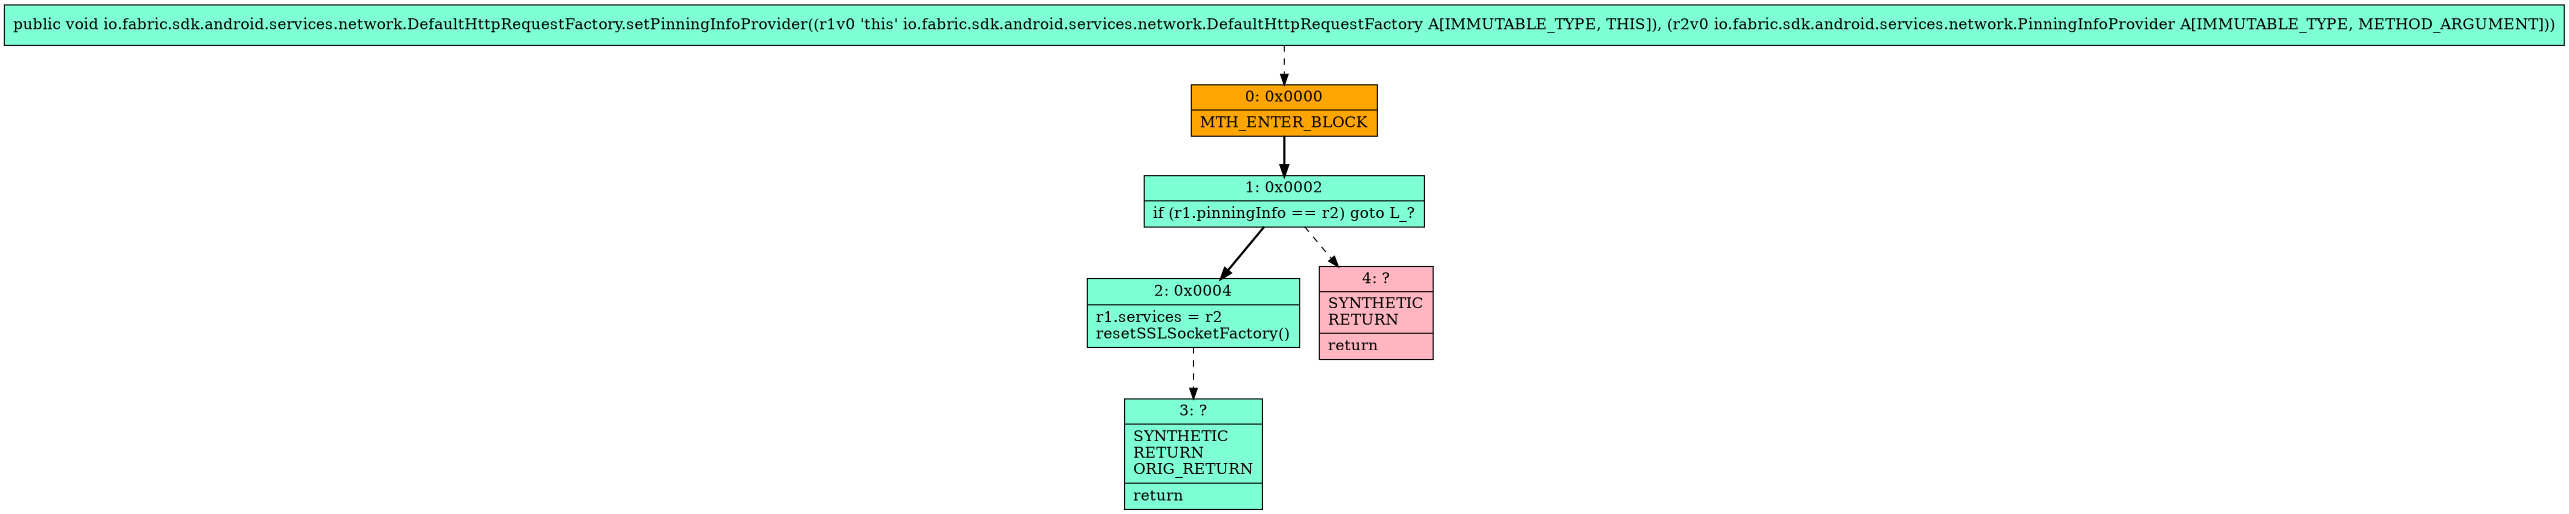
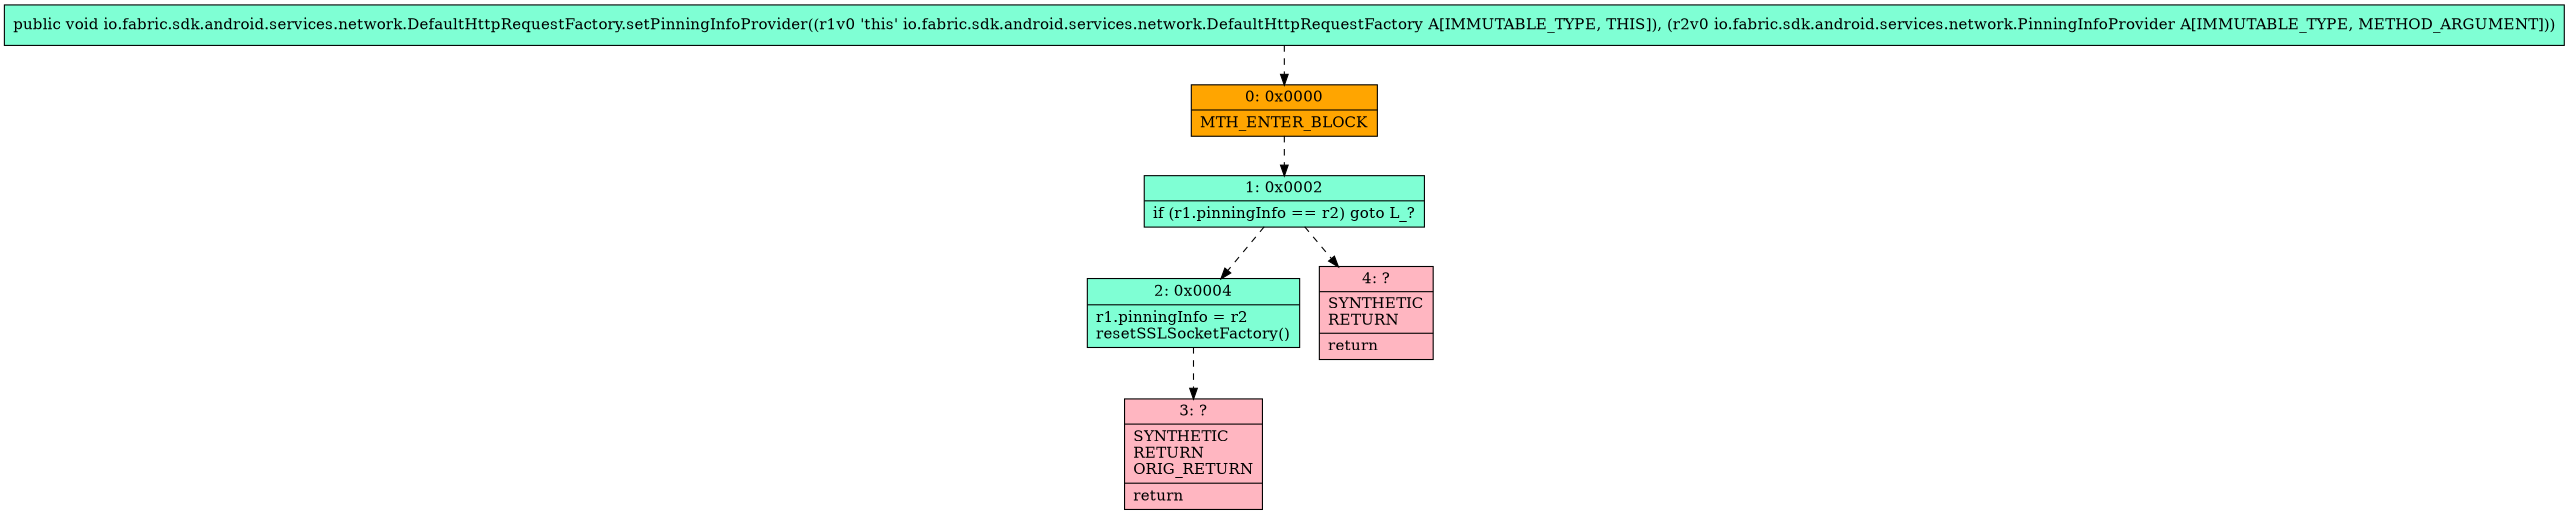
edge "0: 0x0000" -> "1: 0x0002": style bold -> dashed
edge "1: 0x0002" -> "2: 0x0004": style bold -> dashed
node "2: 0x0004": text "r1.services = r2" -> "r1.pinningInfo = r2"
node "3: ?": fillcolor aquamarine -> lightpink
